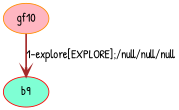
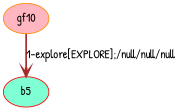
node "b9": label "b9" -> "b5"
